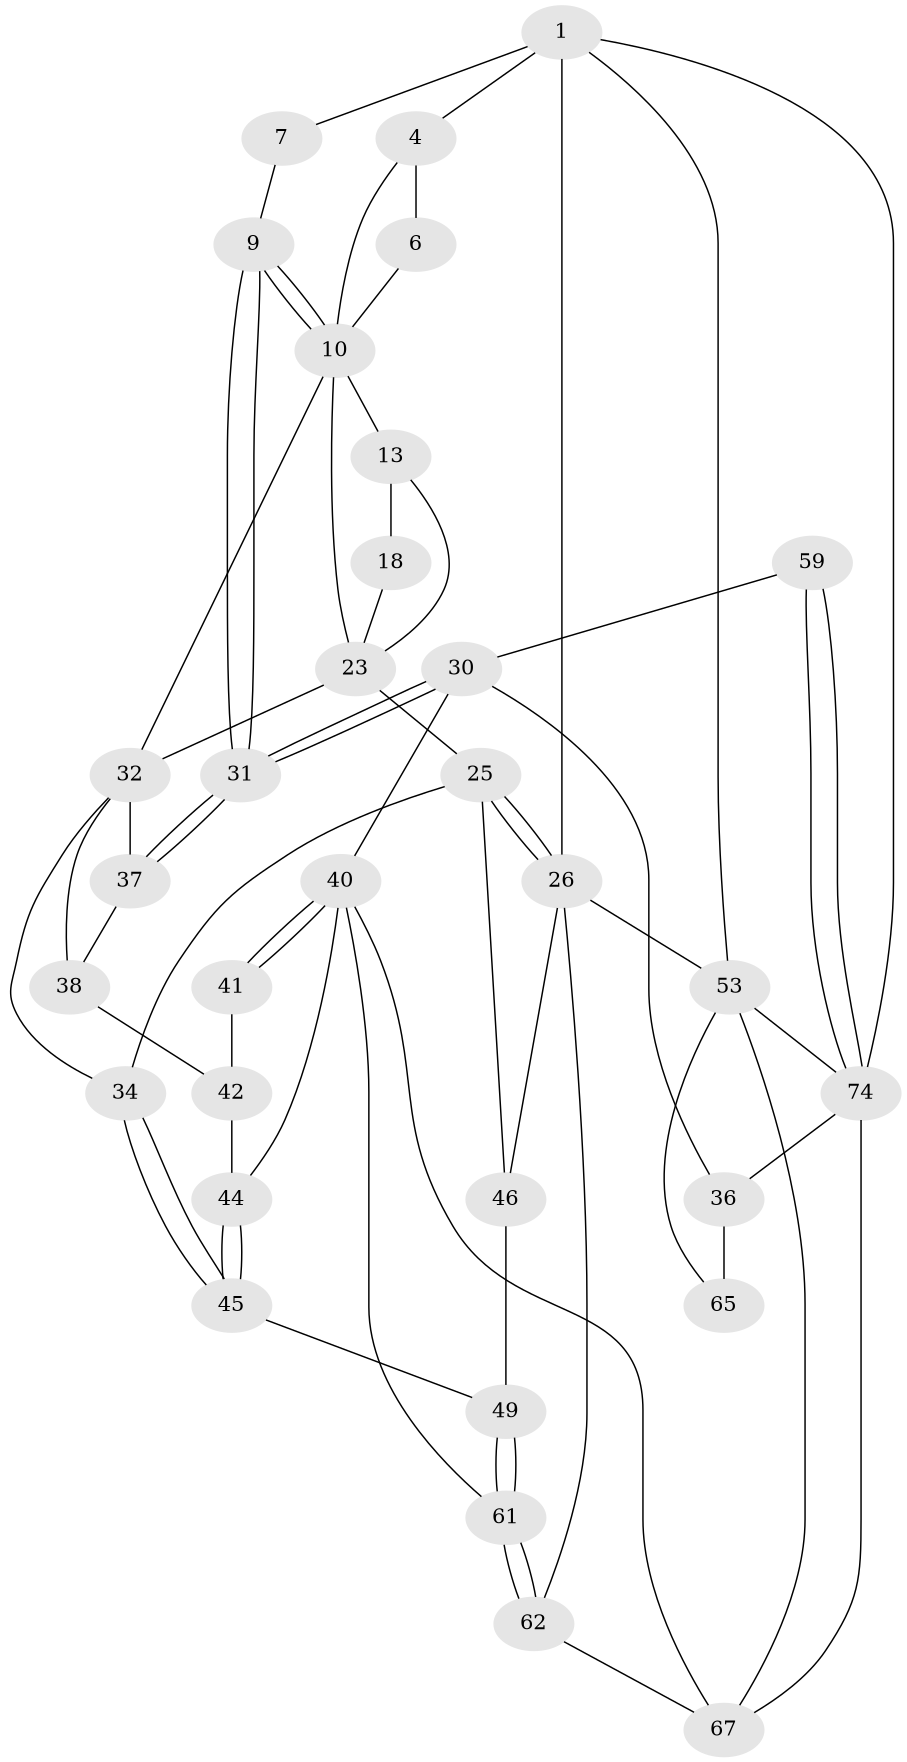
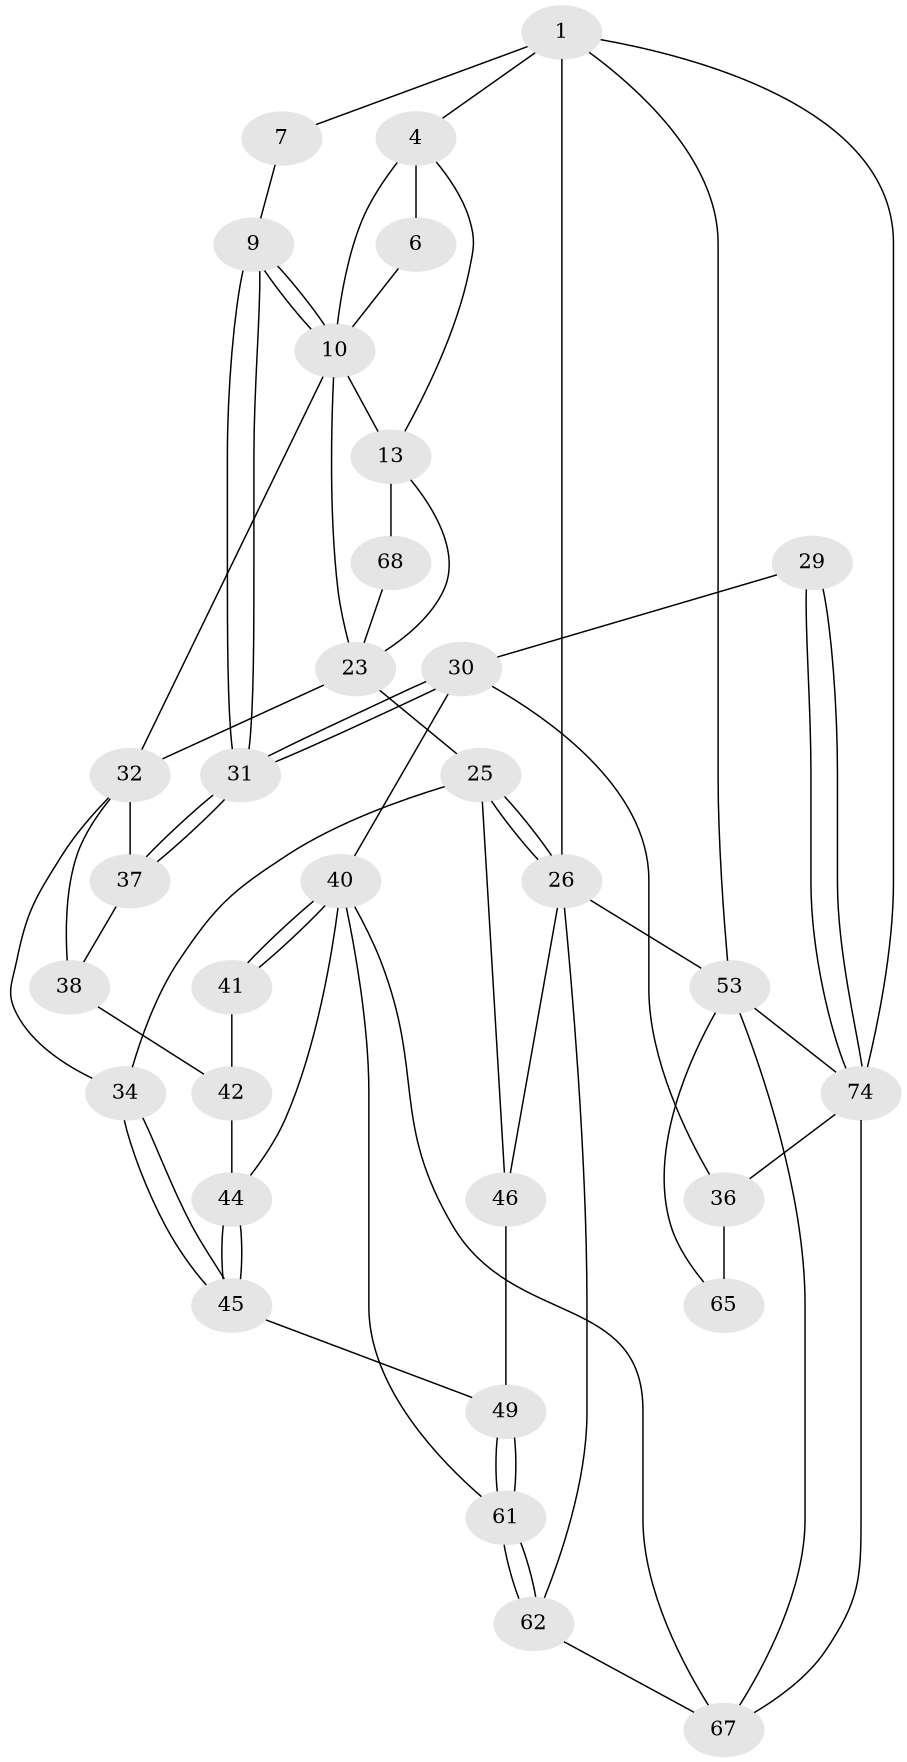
edge "4" -- "13": added
node "18": label "18" -> "68"
node "59": label "59" -> "29"
